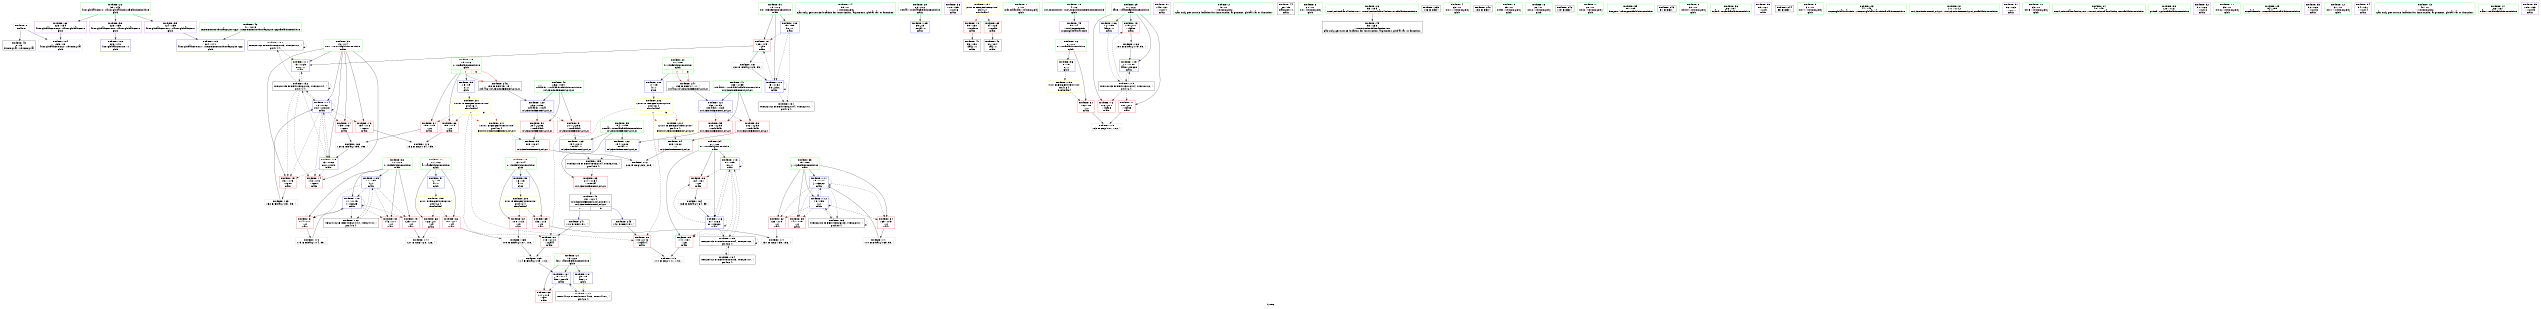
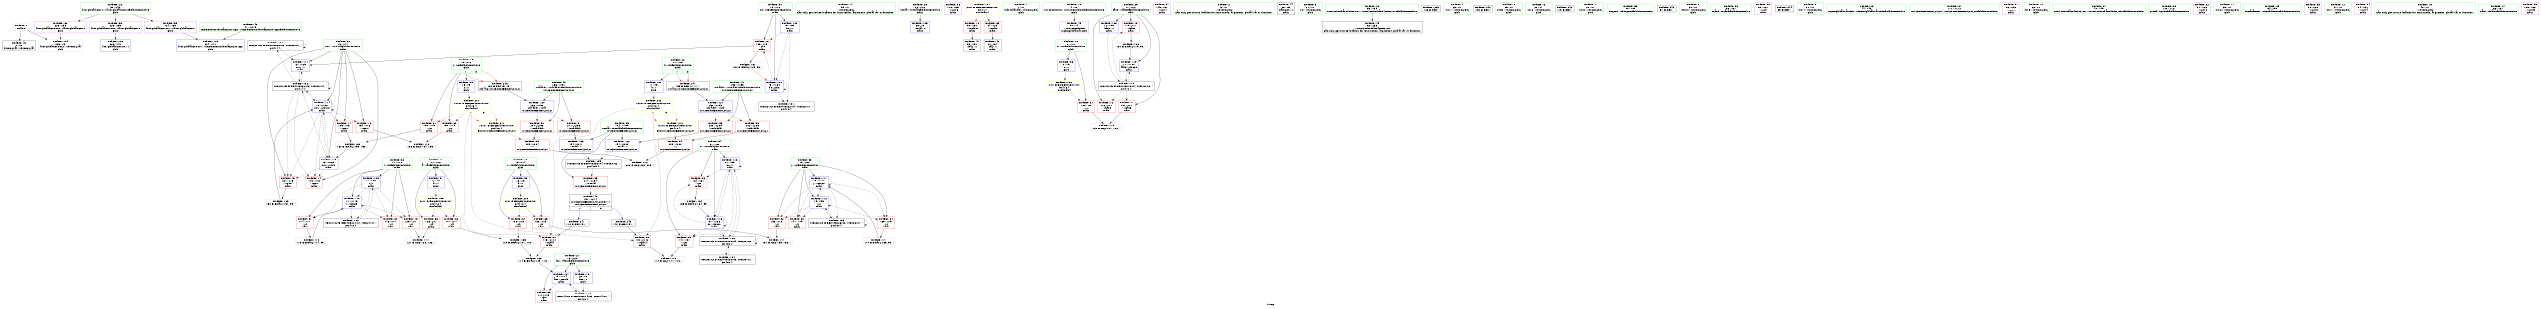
edge "NodeID: 167" -> "NodeID: 110": color black -> red
